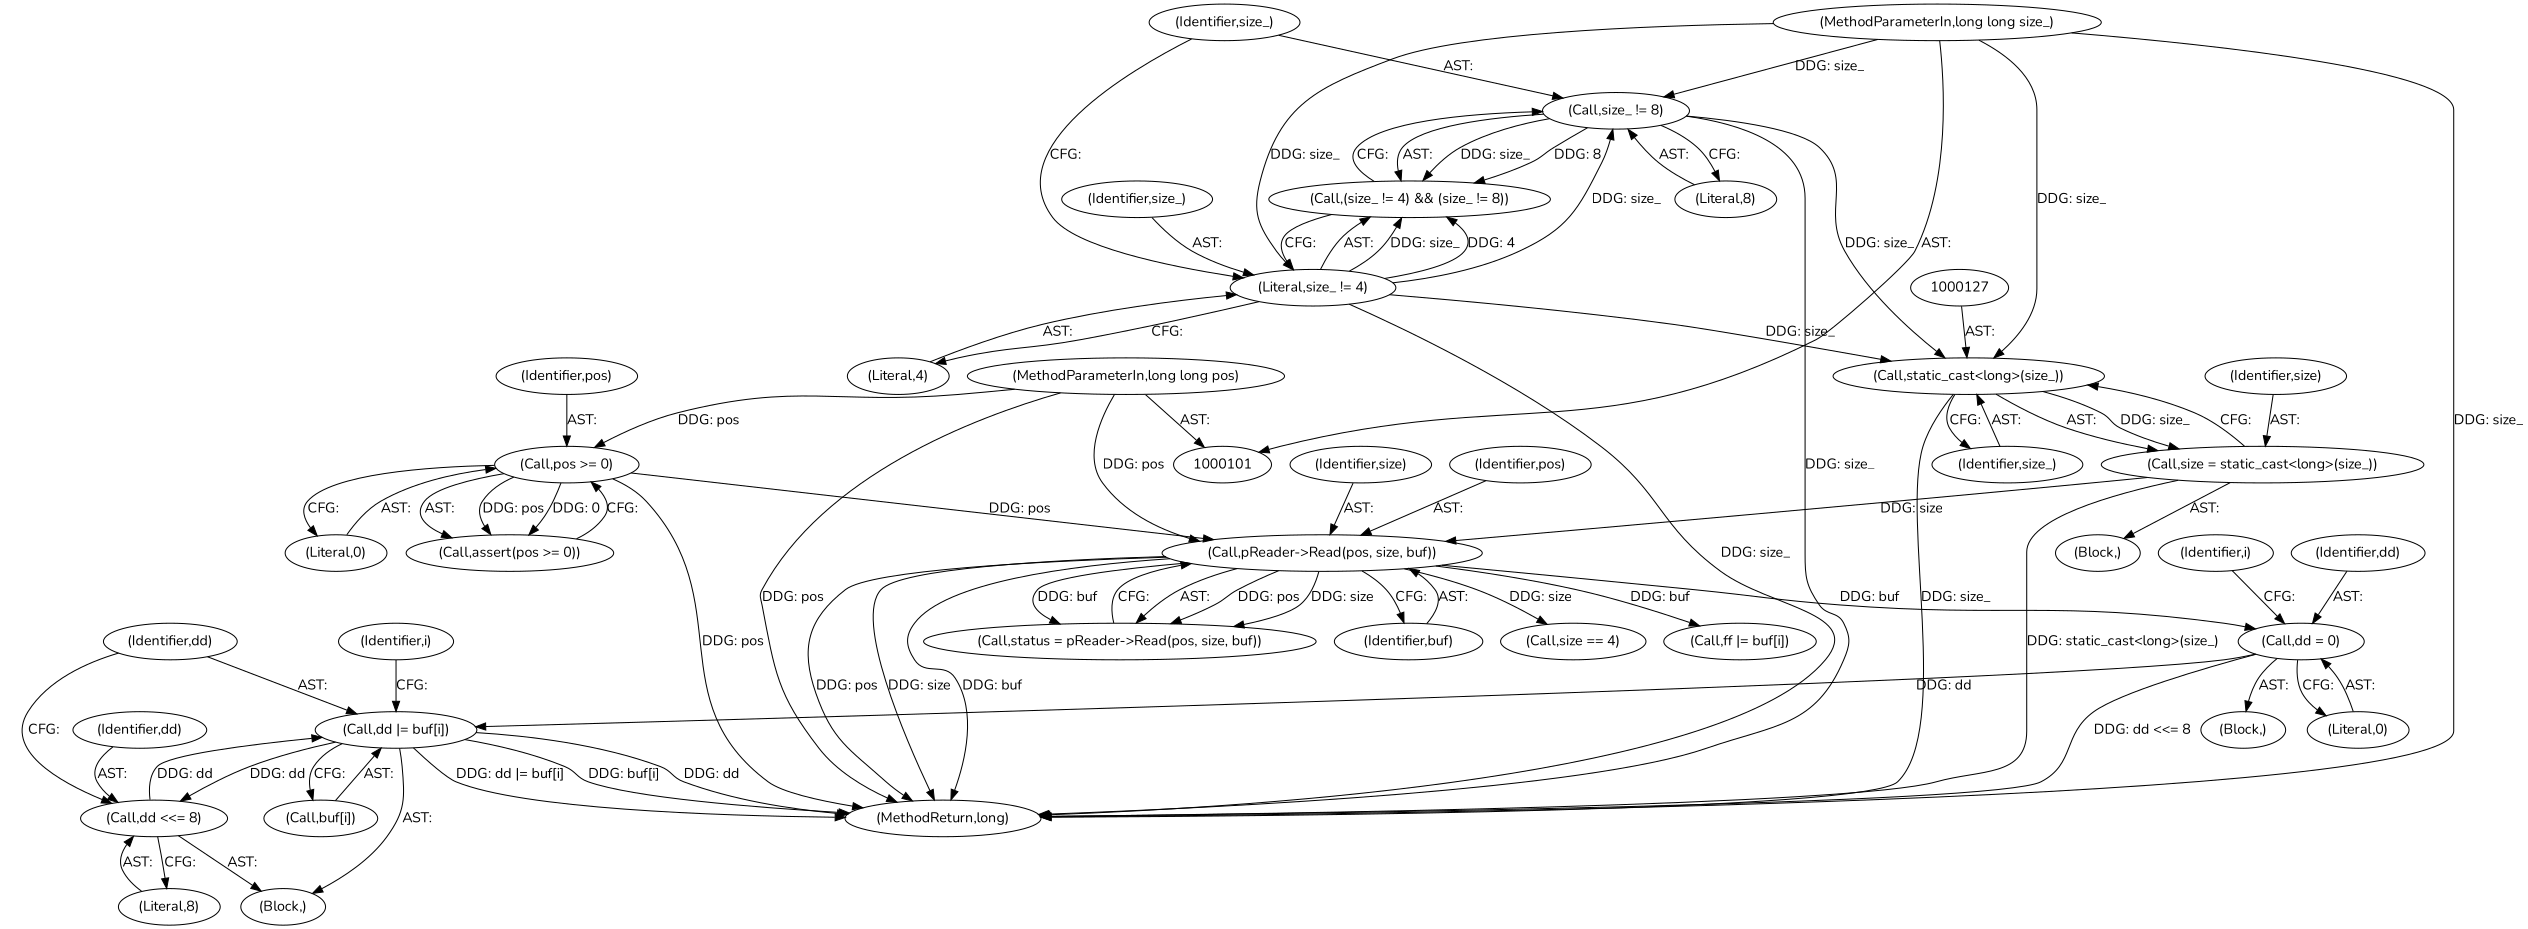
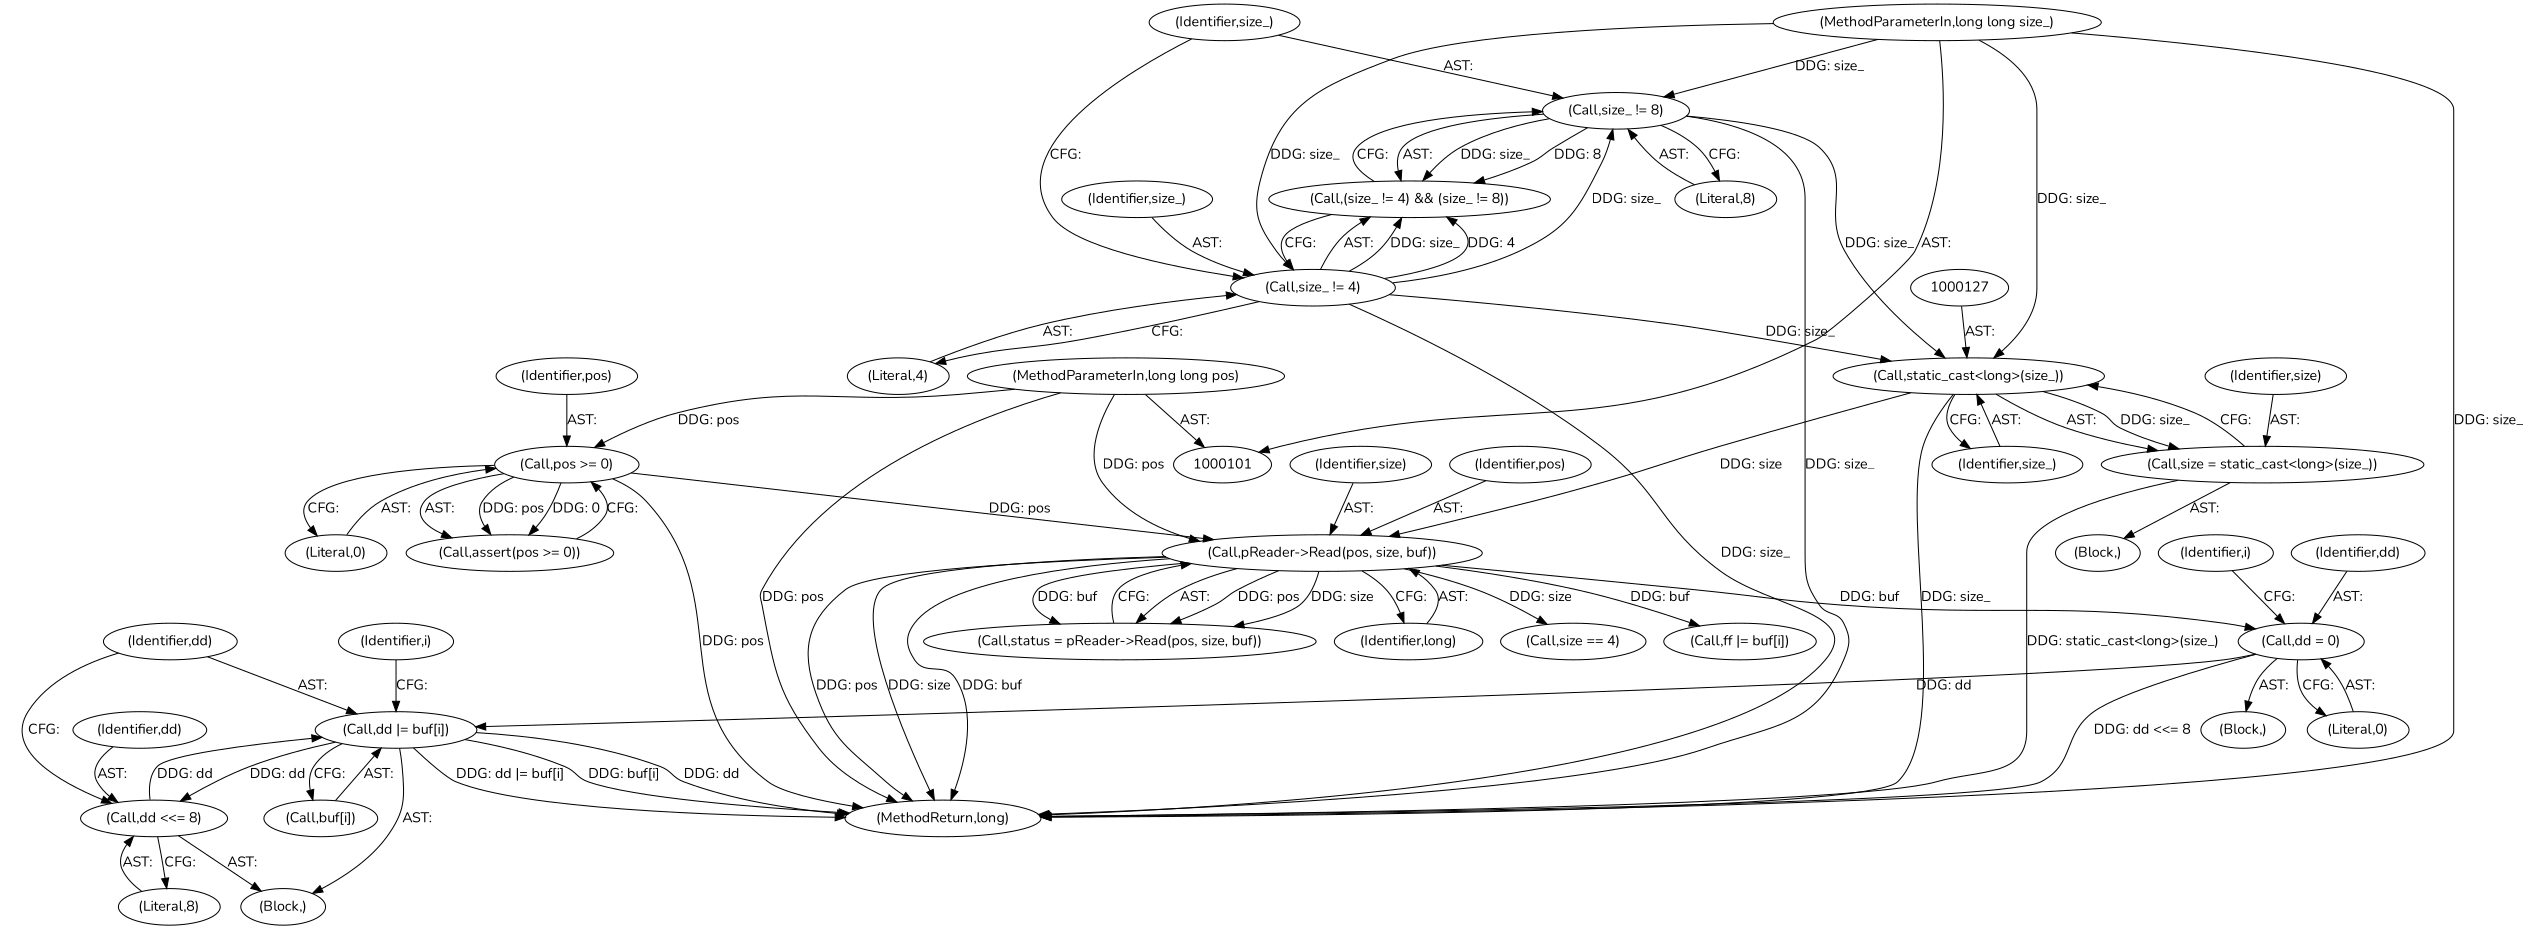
node "(Literal,size_ != 4)": label "(Literal,size_ != 4)" -> "(Call,size_ != 4)"
edge "(Call,size = static_cast<long>(size_))" -> "(Call,pReader->Read(pos, size, buf))": now "(Call,static_cast<long>(size_))" -> "(Call,pReader->Read(pos, size, buf))"
node "(Identifier,buf)": label "(Identifier,buf)" -> "(Identifier,long)"
